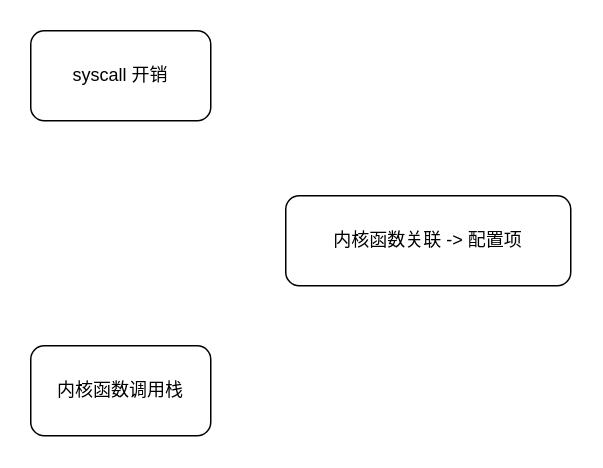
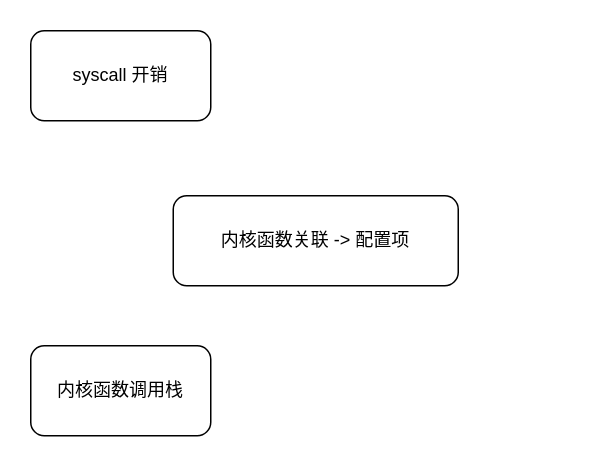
node "内核函数关联 -> 配置项": moved (428, 241) -> (316, 241)
